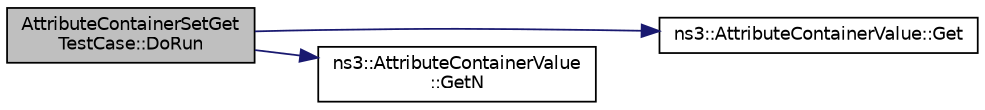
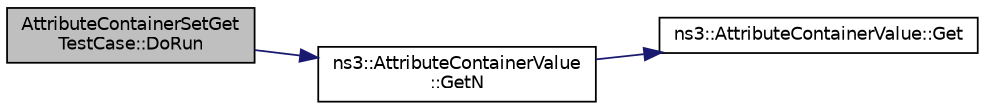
edge "AttributeContainerSetGet TestCase::DoRun" -> "ns3::AttributeContainerValue::Get": now "ns3::AttributeContainerValue ::GetN" -> "ns3::AttributeContainerValue::Get"
